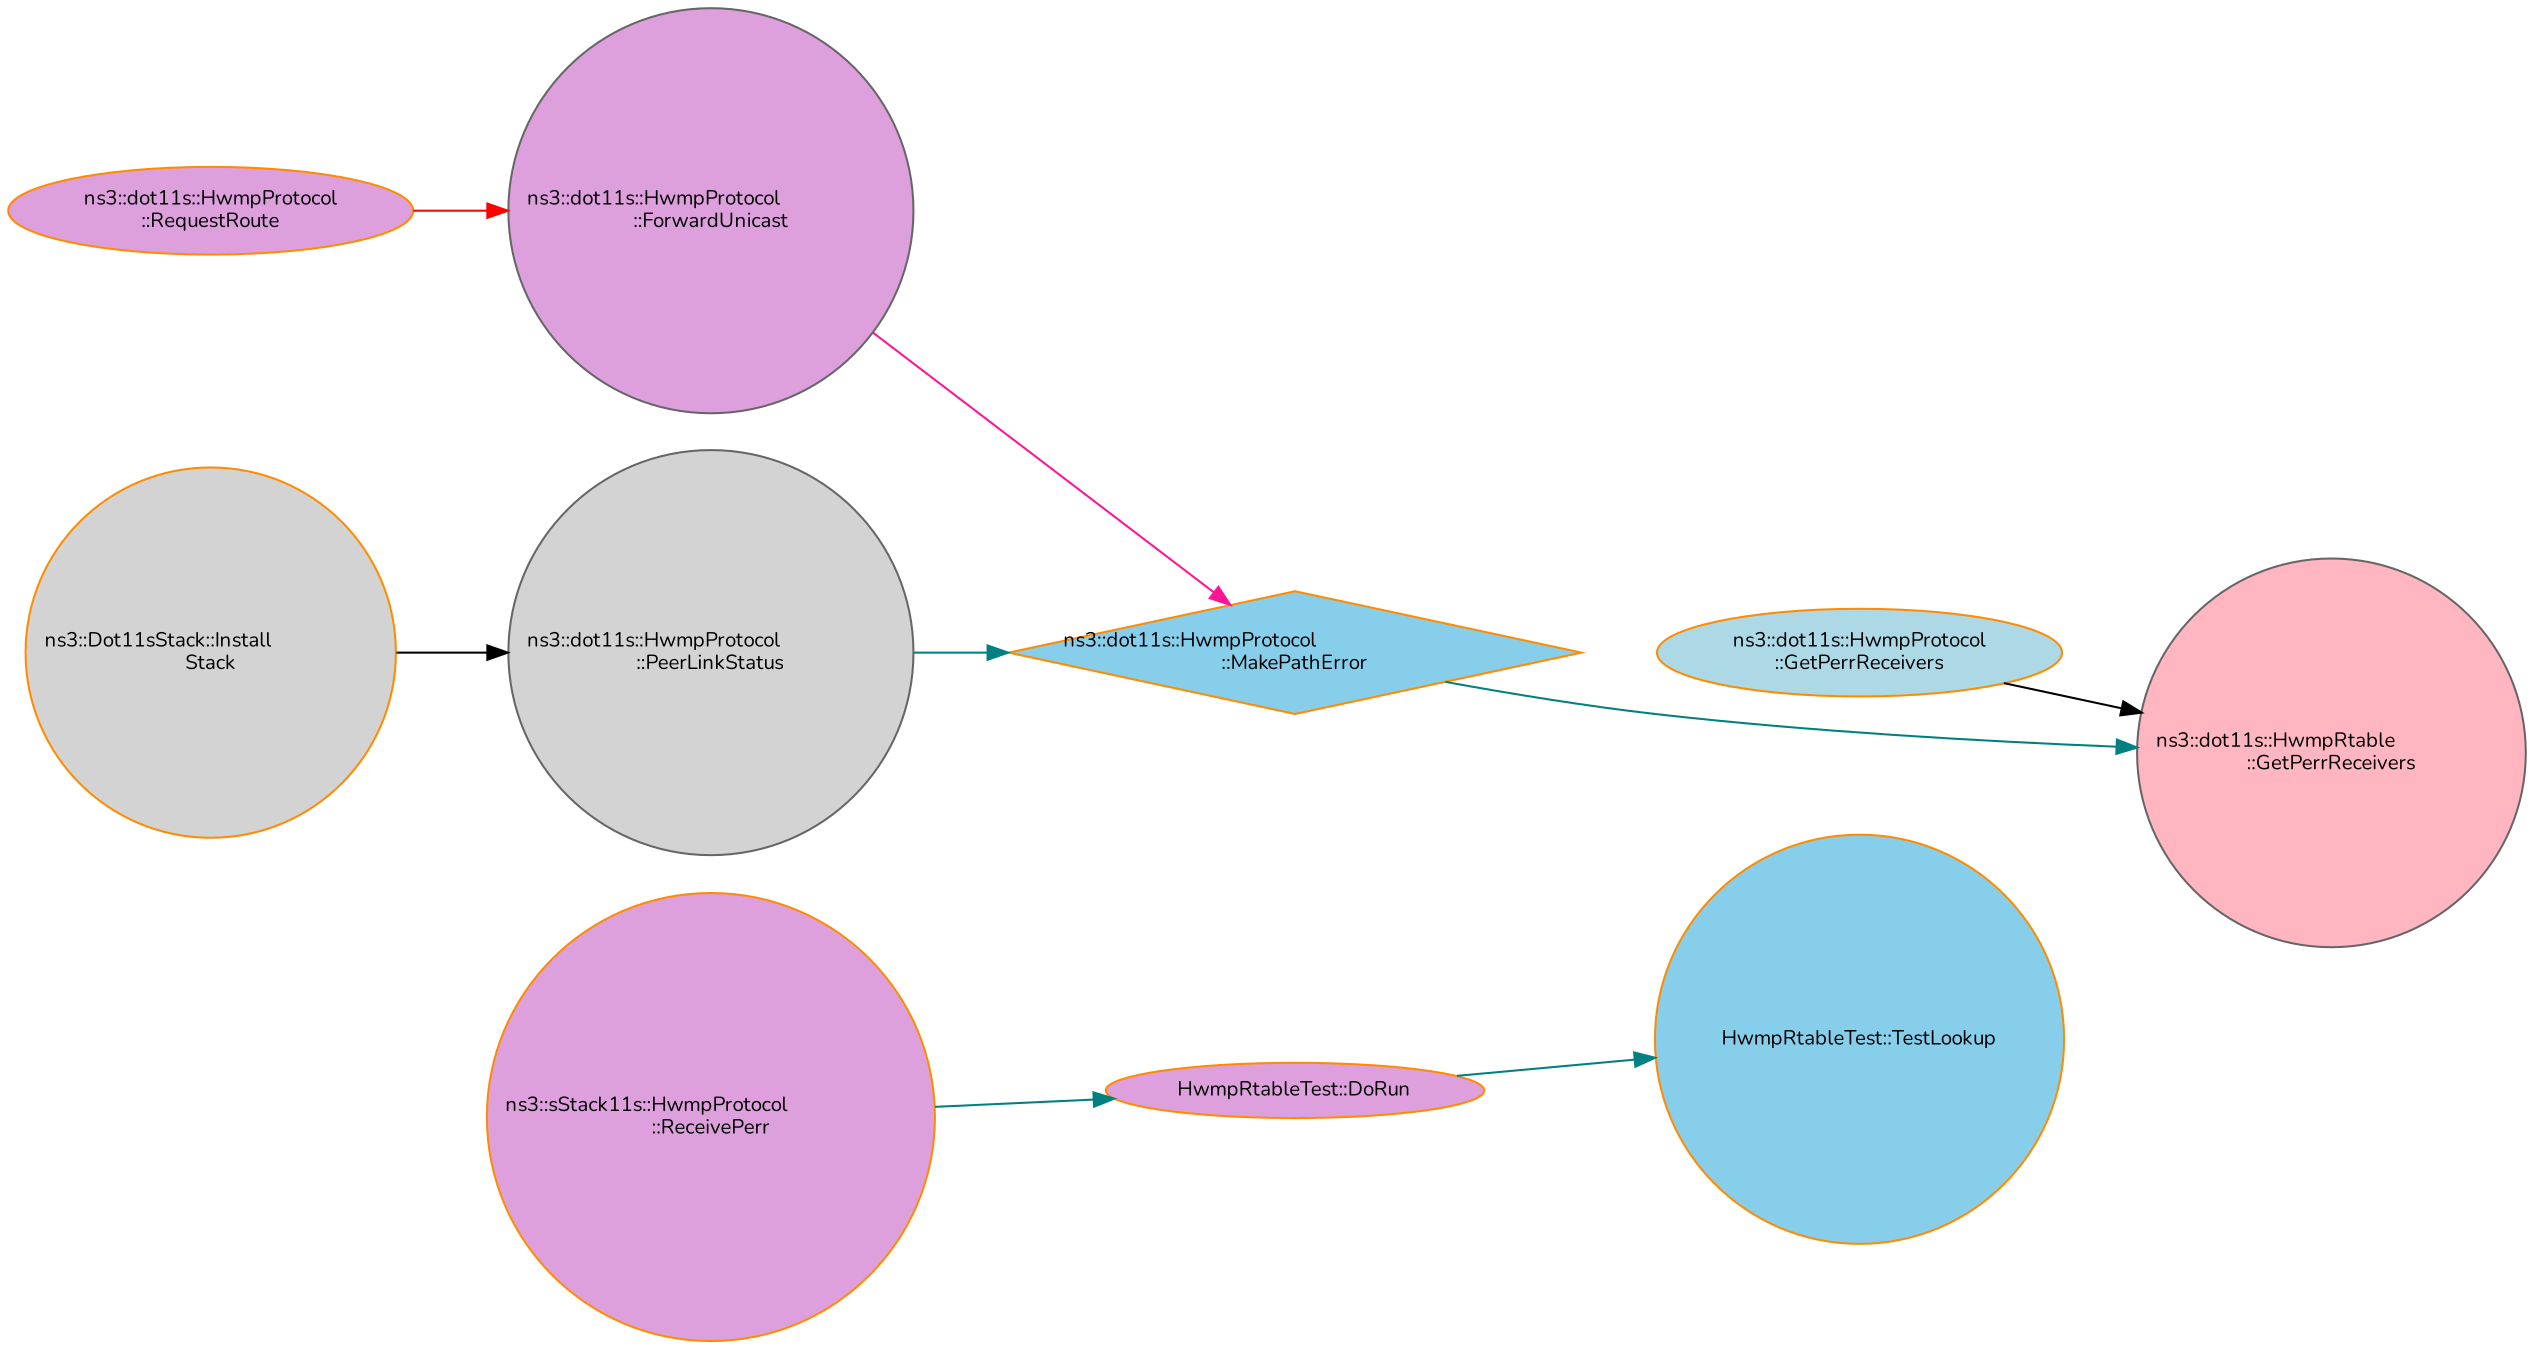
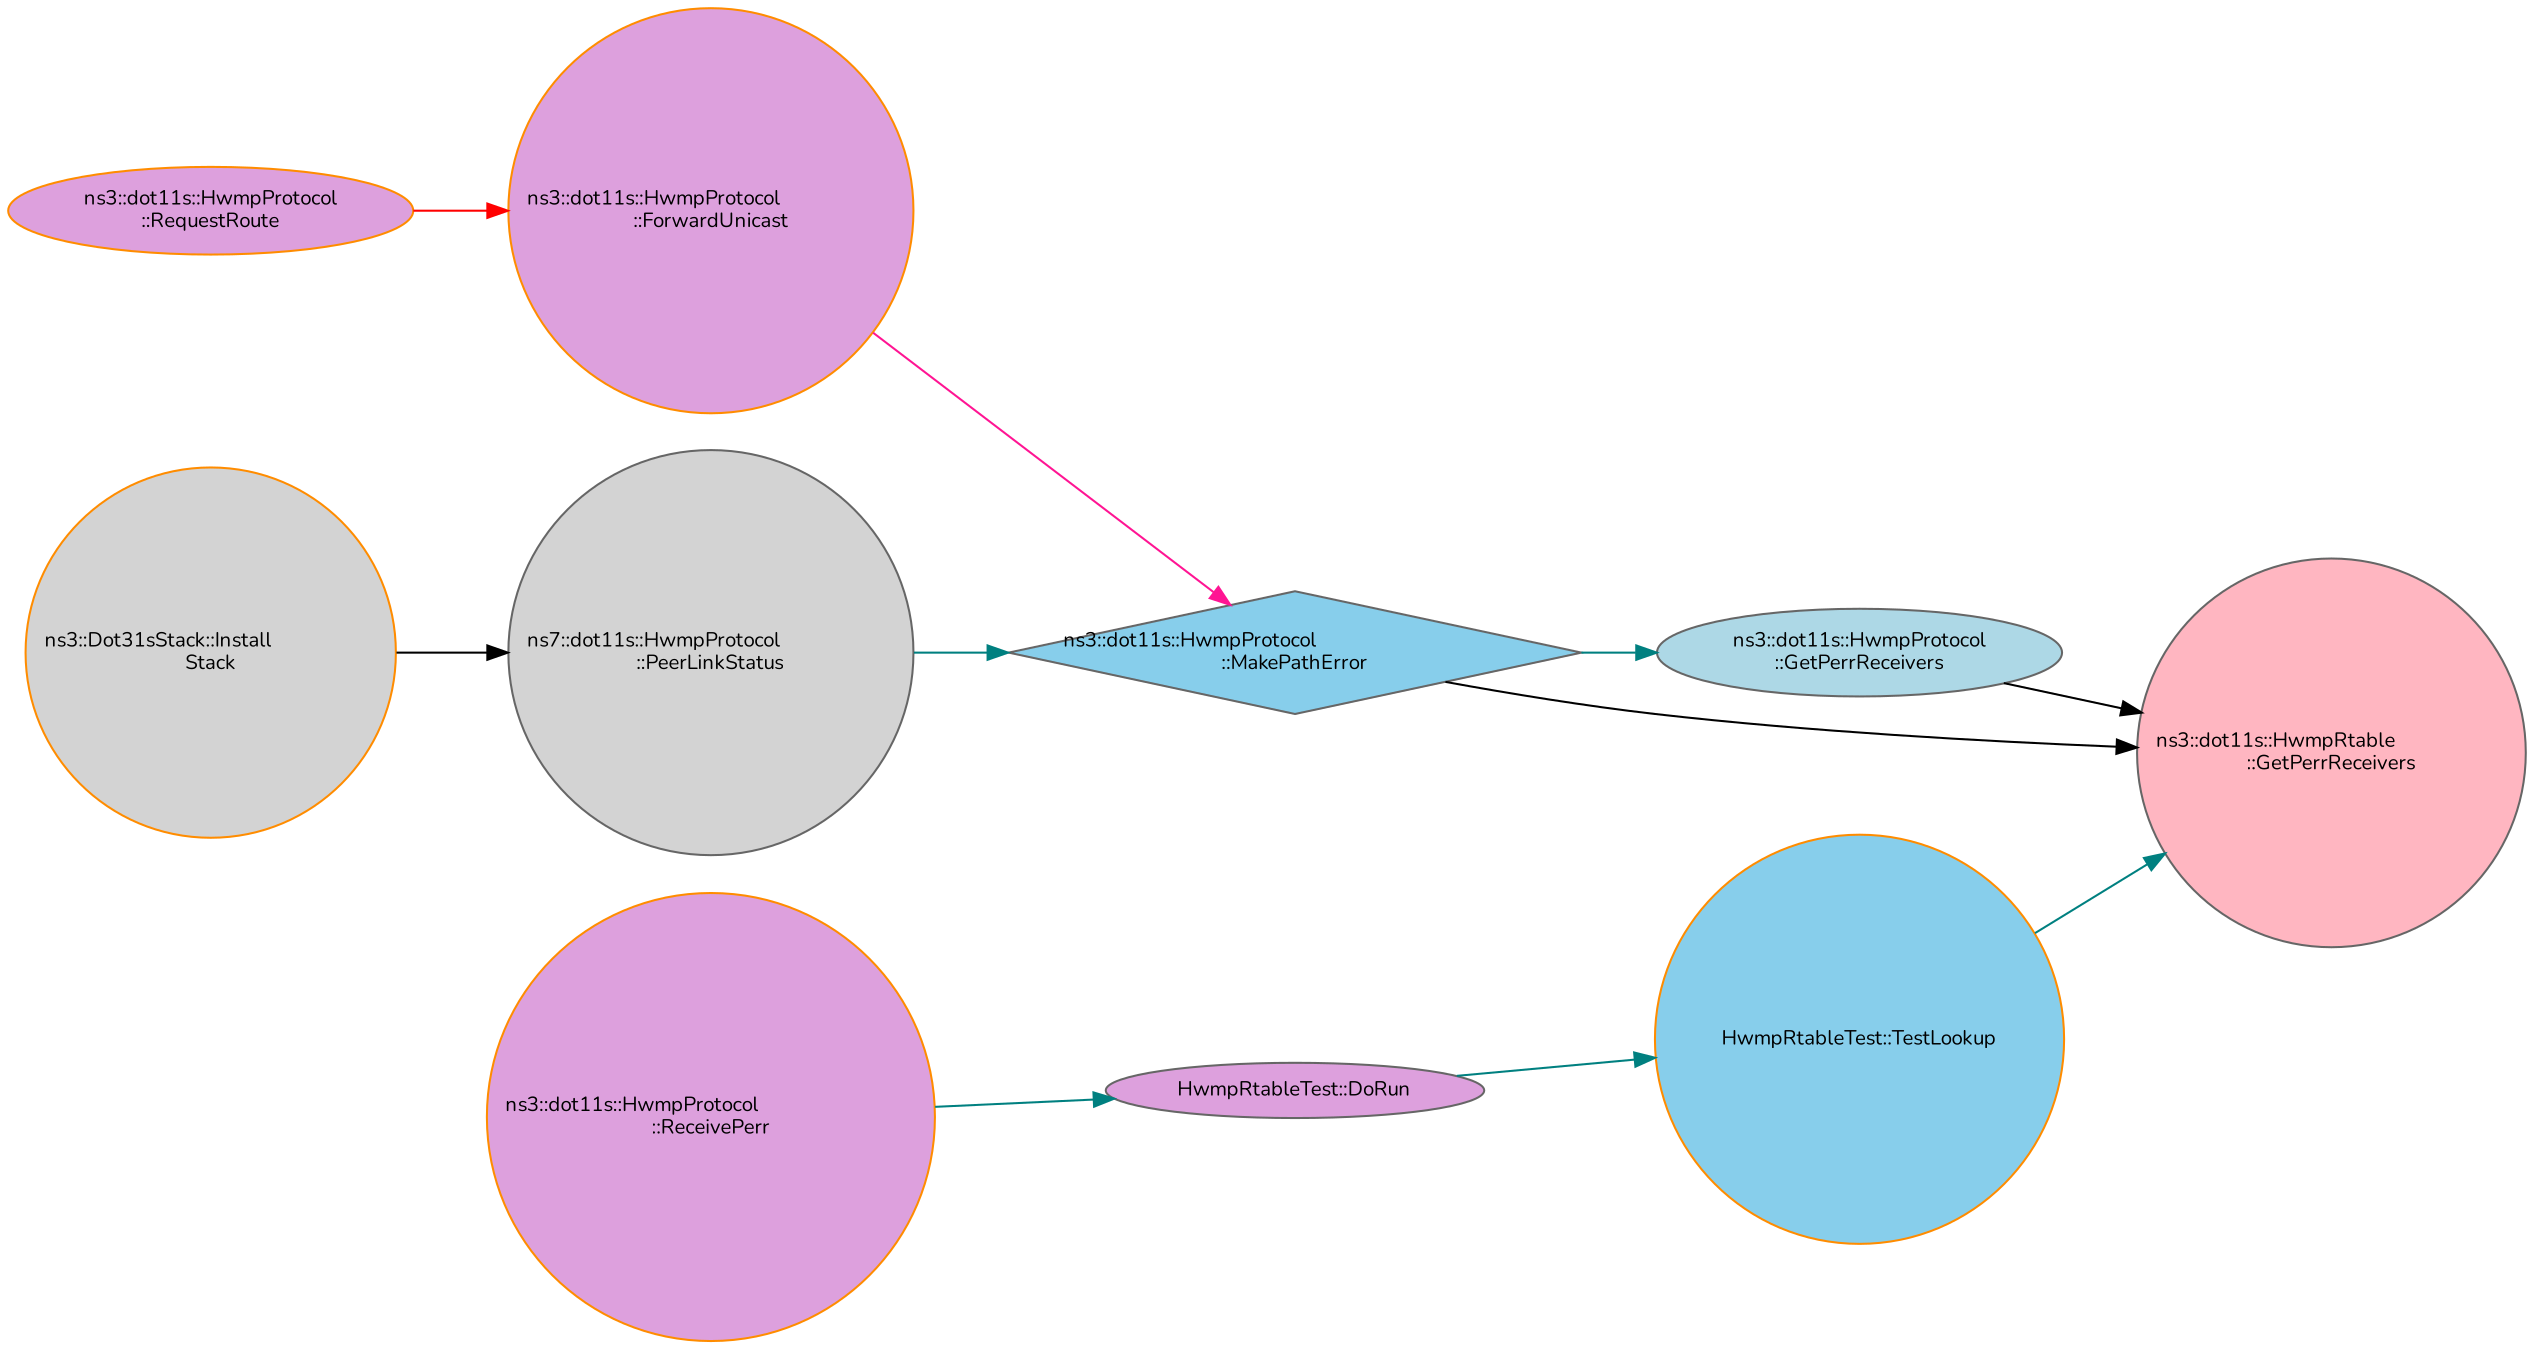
node "ns3::dot11s::HwmpProtocol ::ForwardUnicast": color gray40 -> darkorange
node "ns3::Dot11sStack::Install Stack": label "ns3::Dot11sStack::Install Stack" -> "ns3::Dot31sStack::Install Stack"
node "ns3::dot11s::HwmpProtocol ::PeerLinkStatus": label "ns3::dot11s::HwmpProtocol ::PeerLinkStatus" -> "ns7::dot11s::HwmpProtocol ::PeerLinkStatus"
node "ns3::dot11s::HwmpProtocol ::MakePathError": color darkorange -> gray40
edge "ns3::dot11s::HwmpProtocol ::MakePathError" -> "ns3::dot11s::HwmpProtocol ::GetPerrReceivers": added
node "ns3::dot11s::HwmpProtocol ::GetPerrReceivers": color darkorange -> gray40
edge "ns3::dot11s::HwmpProtocol ::MakePathError" -> "ns3::dot11s::HwmpRtable ::GetPerrReceivers": color teal -> black
edge "HwmpRtableTest::TestLookup" -> "ns3::dot11s::HwmpRtable ::GetPerrReceivers": added
node "HwmpRtableTest::DoRun": color darkorange -> gray40
node "ns3::sStack11s::HwmpProtocol ::ReceivePerr": label "ns3::sStack11s::HwmpProtocol ::ReceivePerr" -> "ns3::dot11s::HwmpProtocol ::ReceivePerr"
